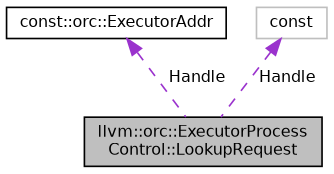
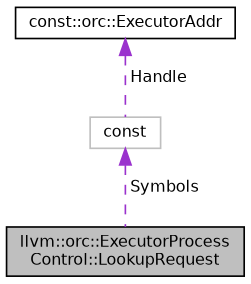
edge "llvm::orc::ExecutorProcess Control::LookupRequest" -> "const": label " Handle" -> " Symbols"
edge "llvm::orc::ExecutorProcess Control::LookupRequest" -> "const::orc::ExecutorAddr": now "const" -> "const::orc::ExecutorAddr"
